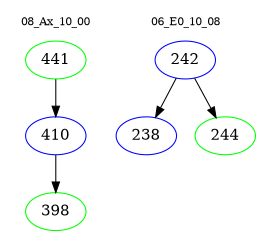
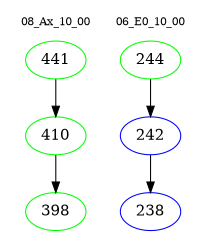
cluster "06_E0_10_08": label "06_E0_10_08" -> "06_E0_10_00"
edge "242" -> "244": reversed
node "410": color blue -> green
